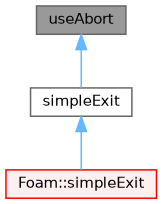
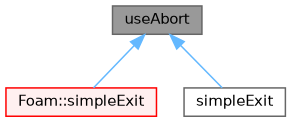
edge "Foam::simpleExit" -> "simpleExit": now "Foam::simpleExit" -> "useAbort"
